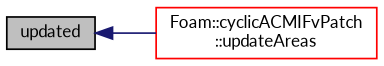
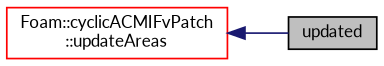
edge "Foam::cyclicACMIFvPatch ::updateAreas" -> "updated": reversed
